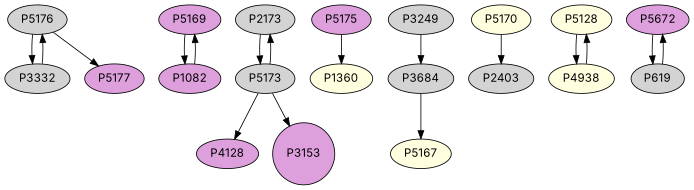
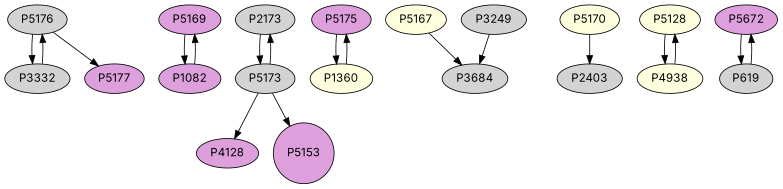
edge "P1360" -> "P5175": added
edge "P3684" -> "P5167": reversed
node "P3153": label "P3153" -> "P5153"
